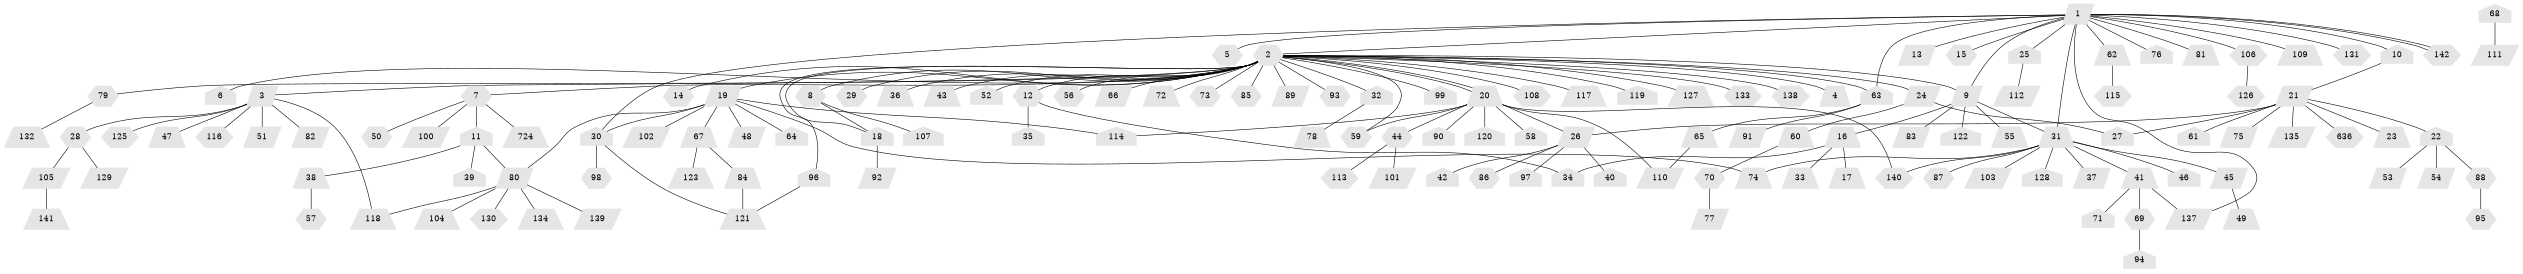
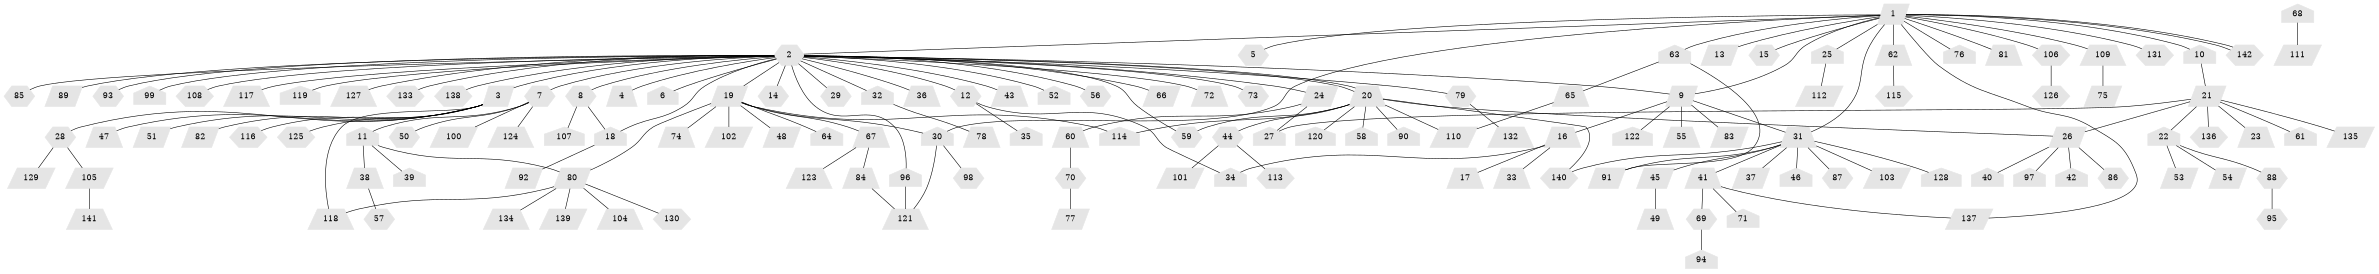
edge "2" -- "63": removed
edge "21" -- "75": now "109" -- "75"
node "724": label "724" -> "124"
node "636": label "636" -> "136"
edge "31" -- "74": now "31" -- "91"
